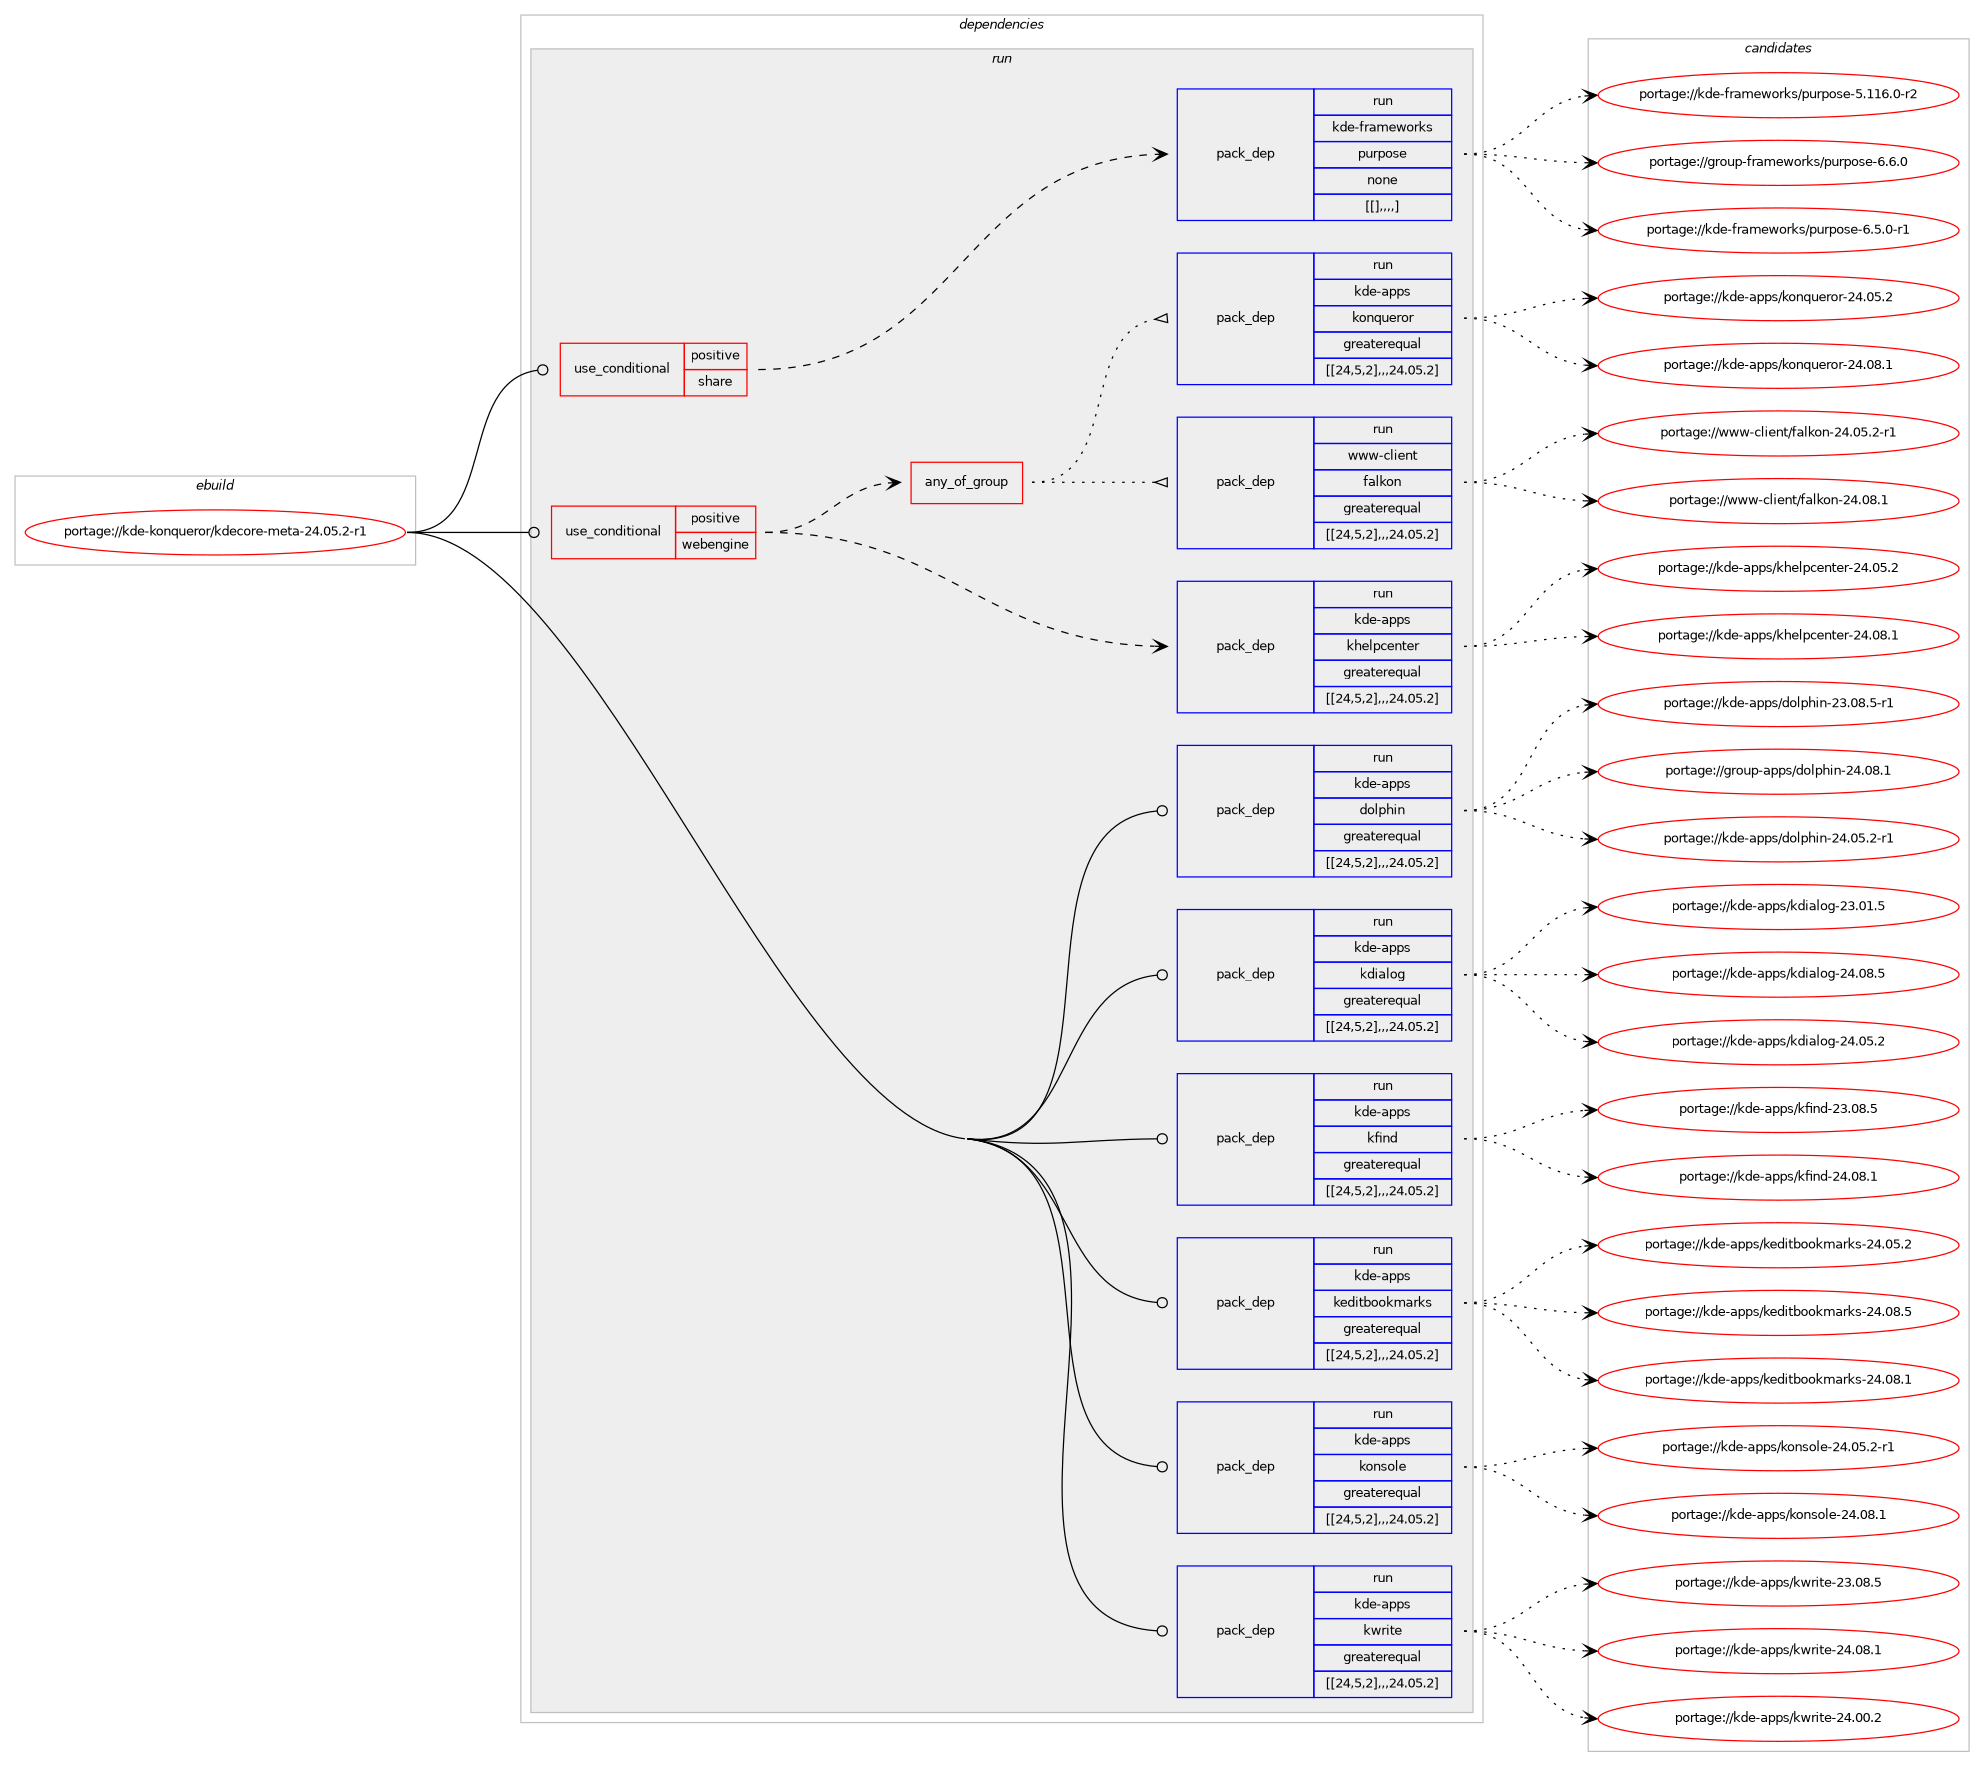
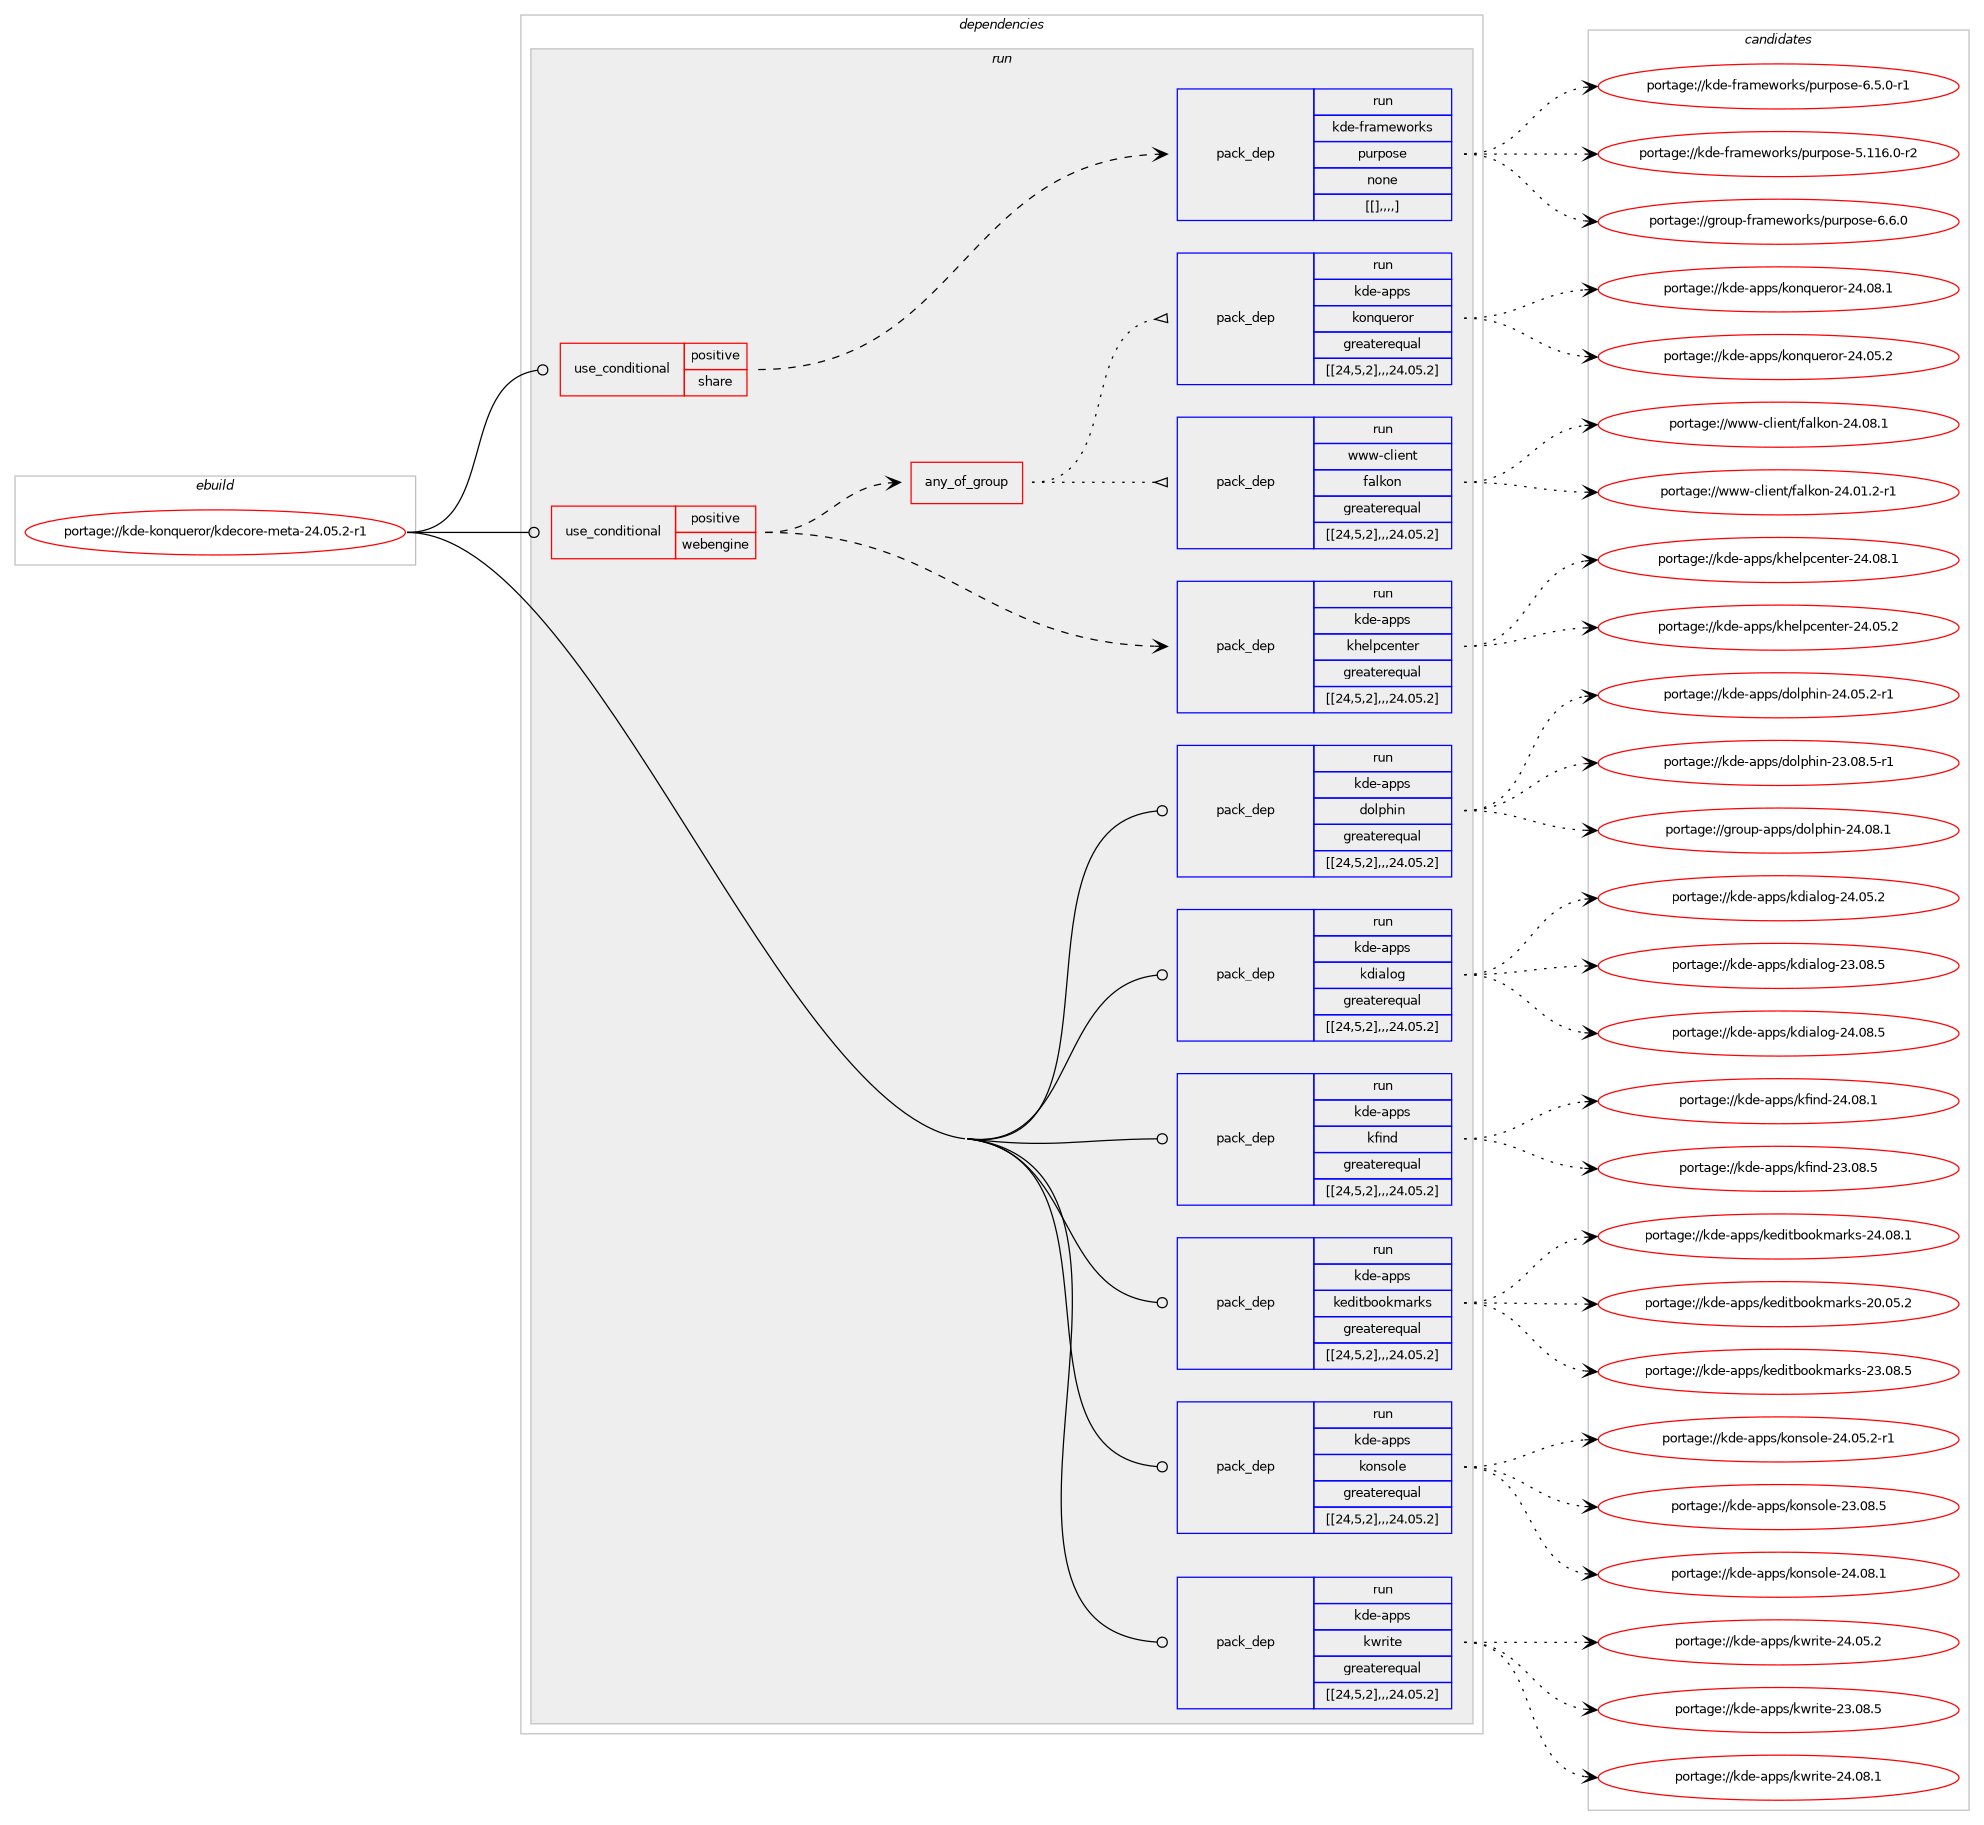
node "portage://www-client/falkon-24.05.2-r1": label "portage://www-client/falkon-24.05.2-r1" -> "portage://www-client/falkon-24.01.2-r1"
node "portage://kde-apps/kdialog-23.01.5": label "portage://kde-apps/kdialog-23.01.5" -> "portage://kde-apps/kdialog-23.08.5"
node "portage://kde-apps/keditbookmarks-24.05.2": label "portage://kde-apps/keditbookmarks-24.05.2" -> "portage://kde-apps/keditbookmarks-20.05.2"
node "portage://kde-apps/keditbookmarks-24.08.5": label "portage://kde-apps/keditbookmarks-24.08.5" -> "portage://kde-apps/keditbookmarks-23.08.5"
node "portage://kde-apps/konsole-23.08.5": added
node "portage://kde-apps/kwrite-24.00.2": label "portage://kde-apps/kwrite-24.00.2" -> "portage://kde-apps/kwrite-24.05.2"
